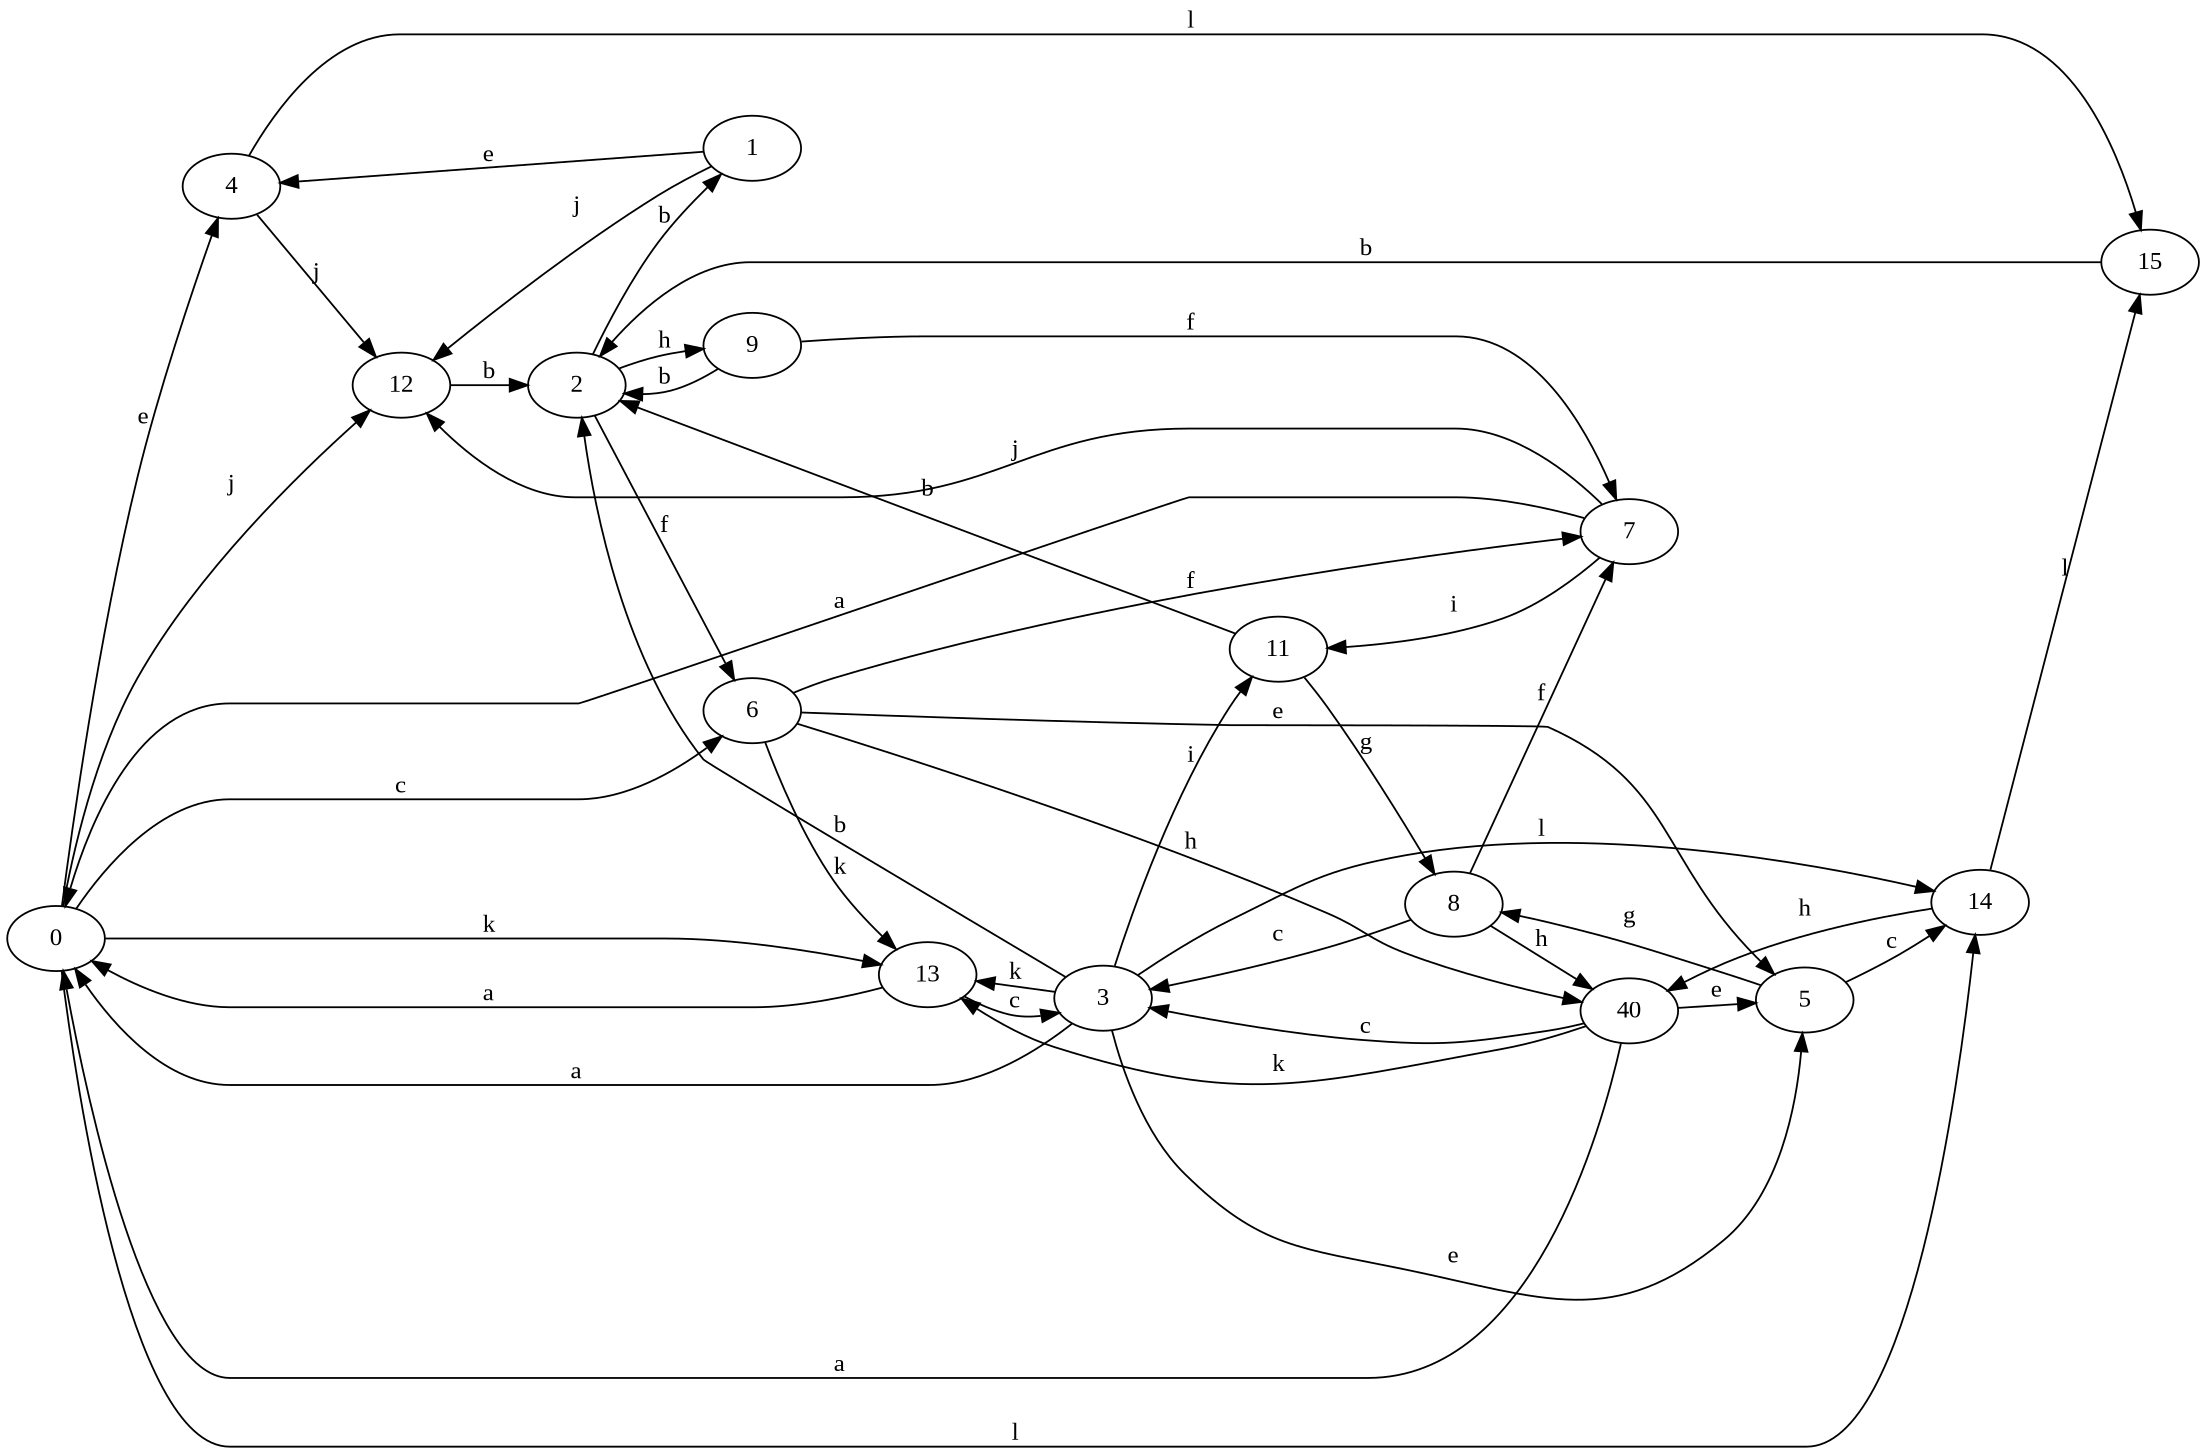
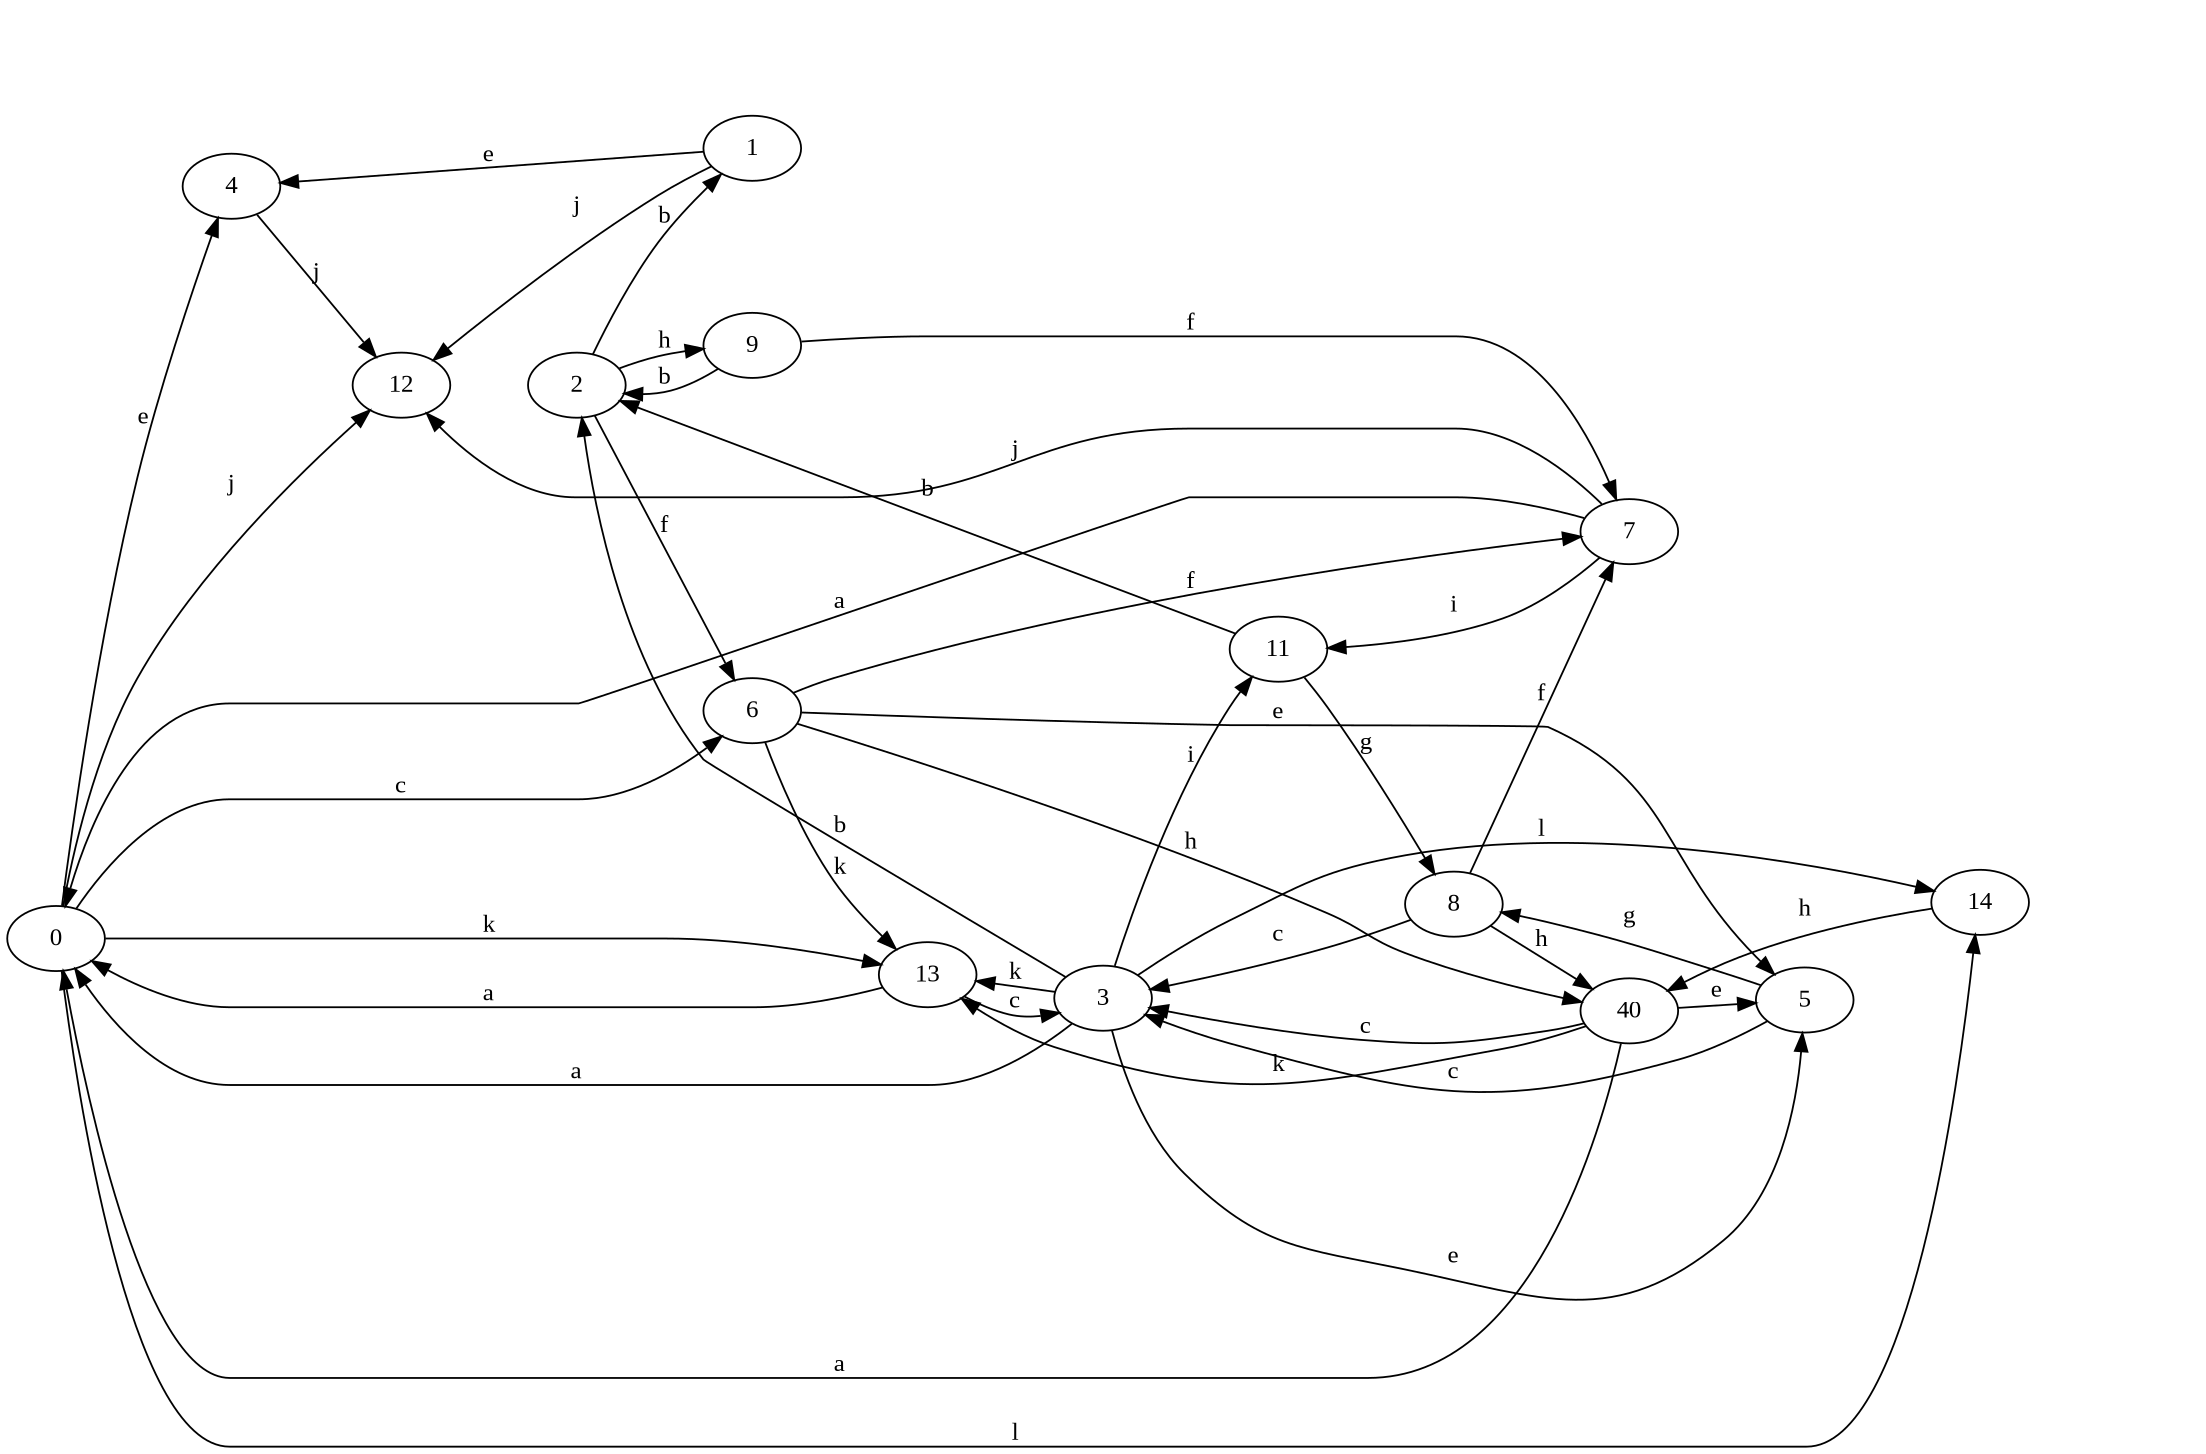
node "15": removed
edge "12" -> "2": removed, label "b"
edge "5" -> "14": now "5" -> "3"
